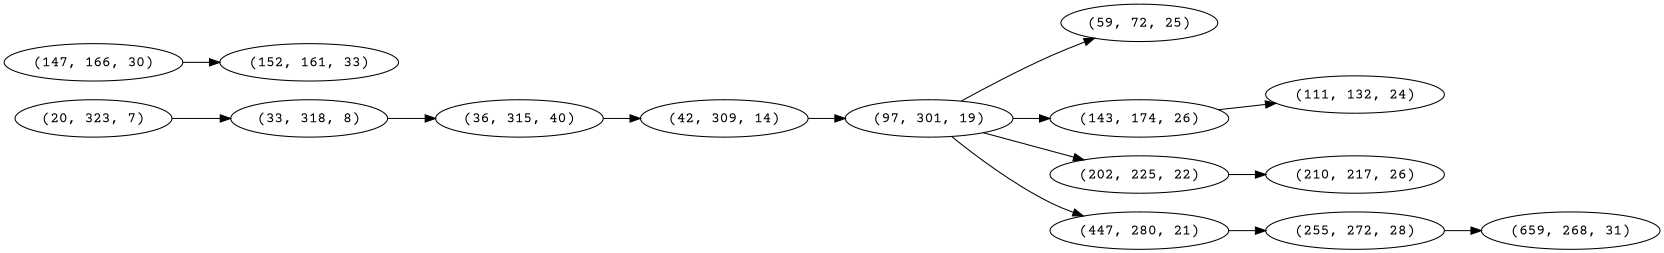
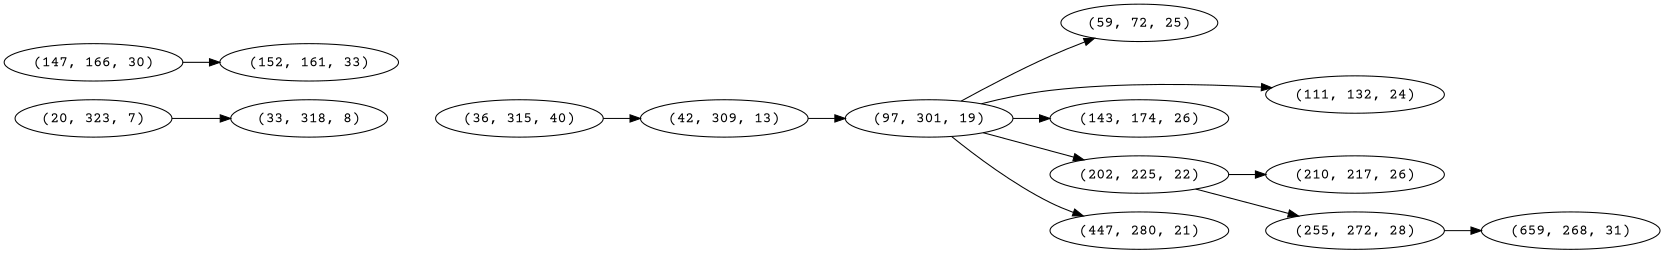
edge "(143, 174, 26)" -> "(111, 132, 24)": now "(97, 301, 19)" -> "(111, 132, 24)"
edge "(33, 318, 8)" -> "(36, 315, 40)": removed
node "(42, 309, 14)": label "(42, 309, 14)" -> "(42, 309, 13)"
edge "(447, 280, 21)" -> "(255, 272, 28)": now "(202, 225, 22)" -> "(255, 272, 28)"
